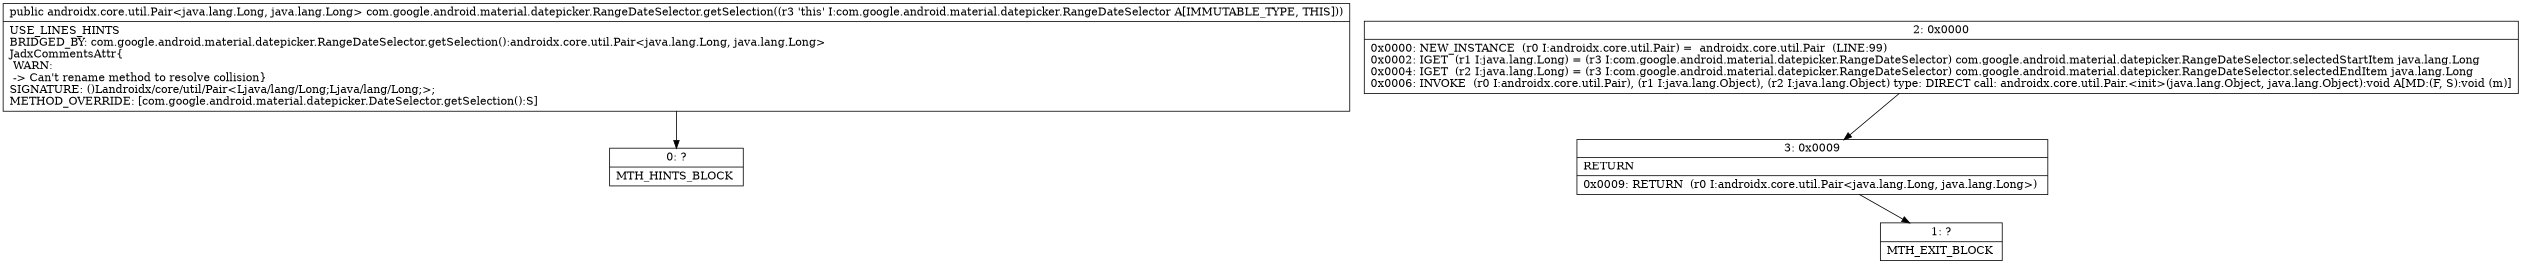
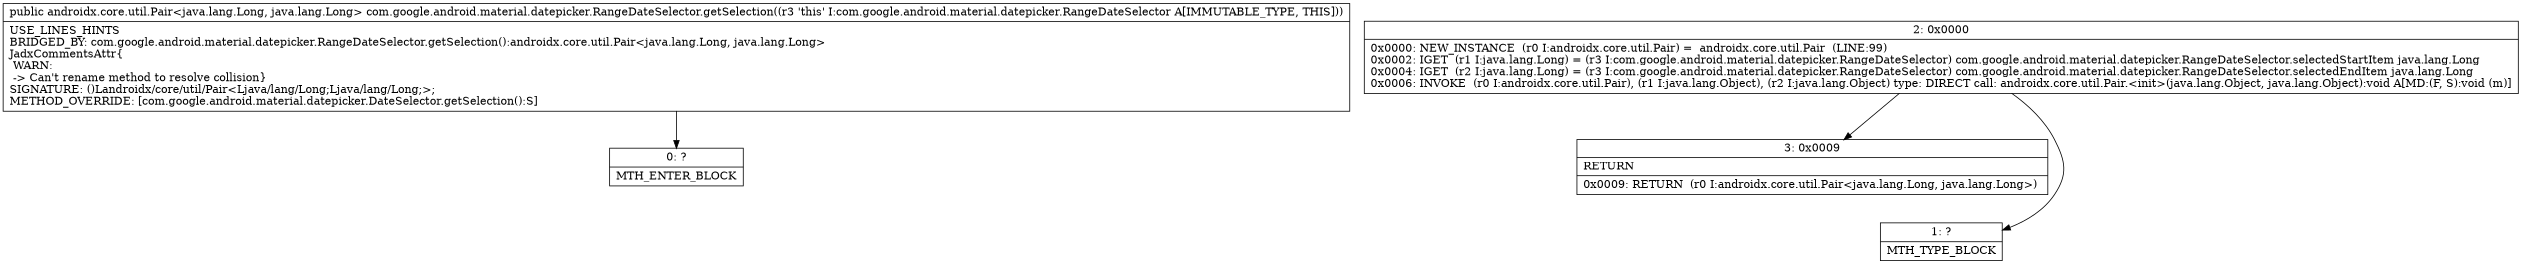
node "0: ?": text "MTH_HINTS_BLOCK" -> "MTH_ENTER_BLOCK"
edge "3: 0x0009" -> "1: ?": now "2: 0x0000" -> "1: ?"
node "1: ?": text "MTH_EXIT_BLOCK" -> "MTH_TYPE_BLOCK"
